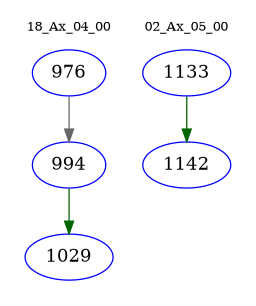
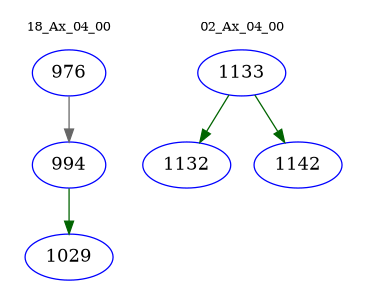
cluster "02_Ax_05_00": label "02_Ax_05_00" -> "02_Ax_04_00"
node "1132": added
